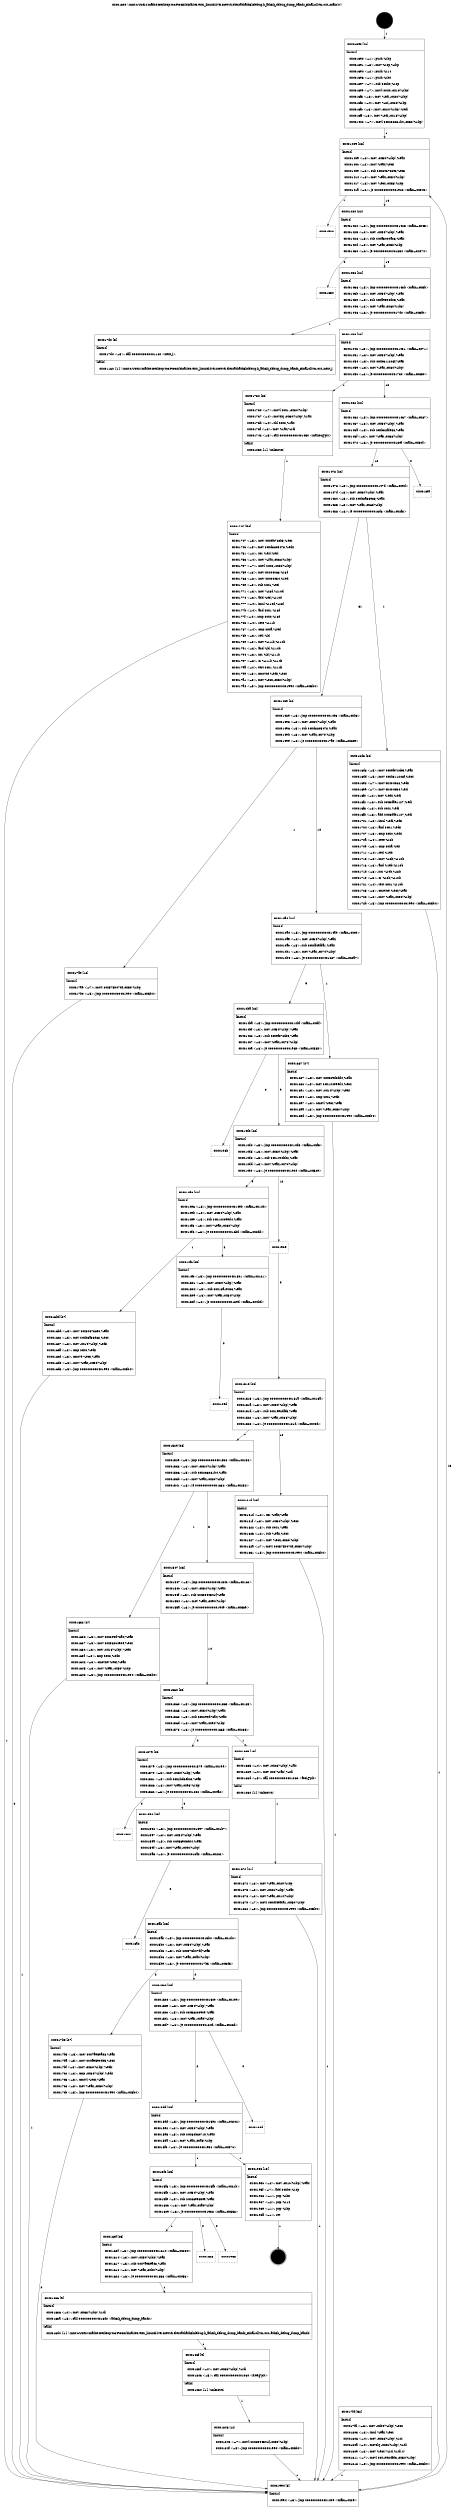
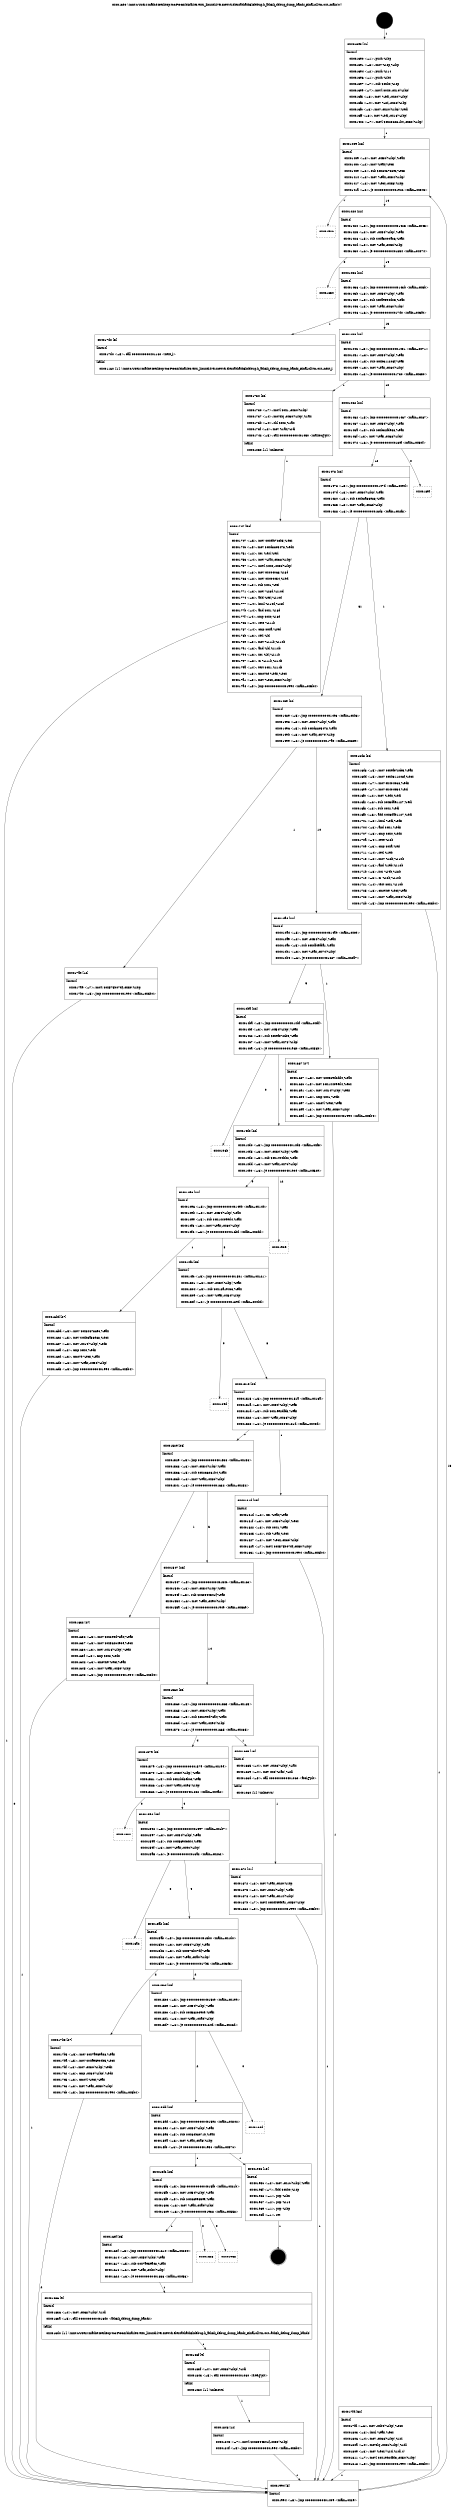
edge "0x401436 [22]" -> "0x40144c [22]": added, label "13"
edge "0x40190e" -> "0x401515 [25]": now "0x4014fc [25]" -> "0x401515 [25]"
edge "0x401515 [25]" -> "0x40181d [25]": label " 12" -> " 1"
edge "0x401592 [25]" -> "0x4015ab [25]": added, label "4"
